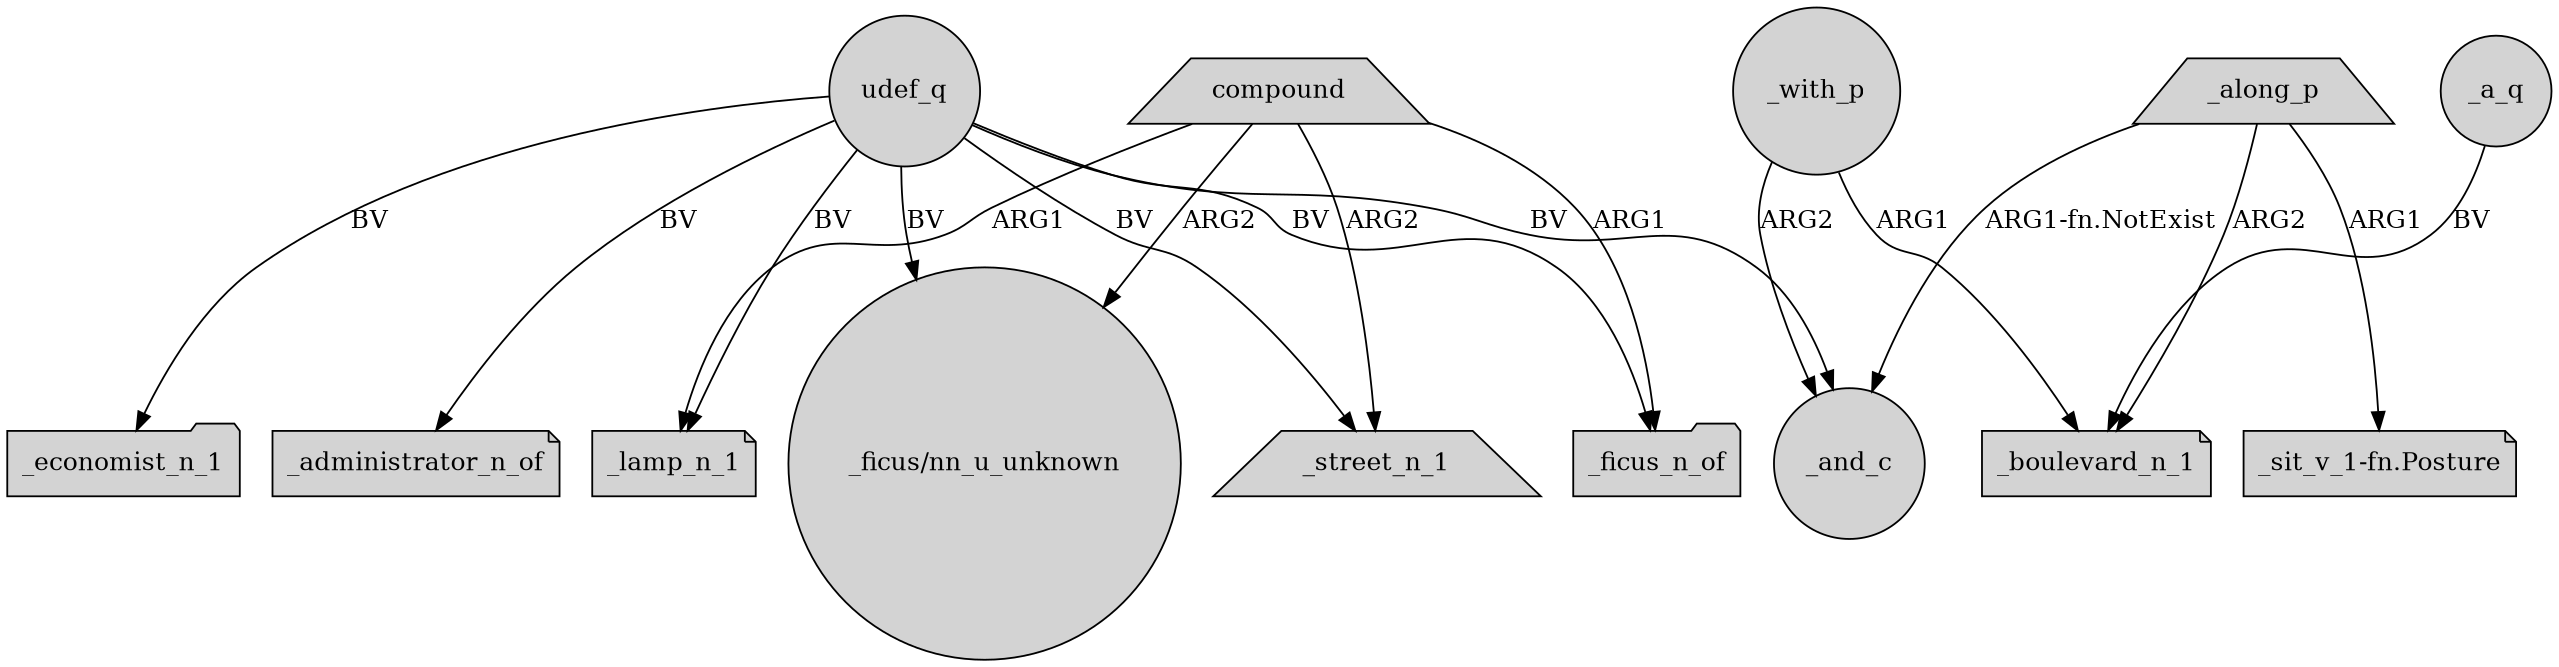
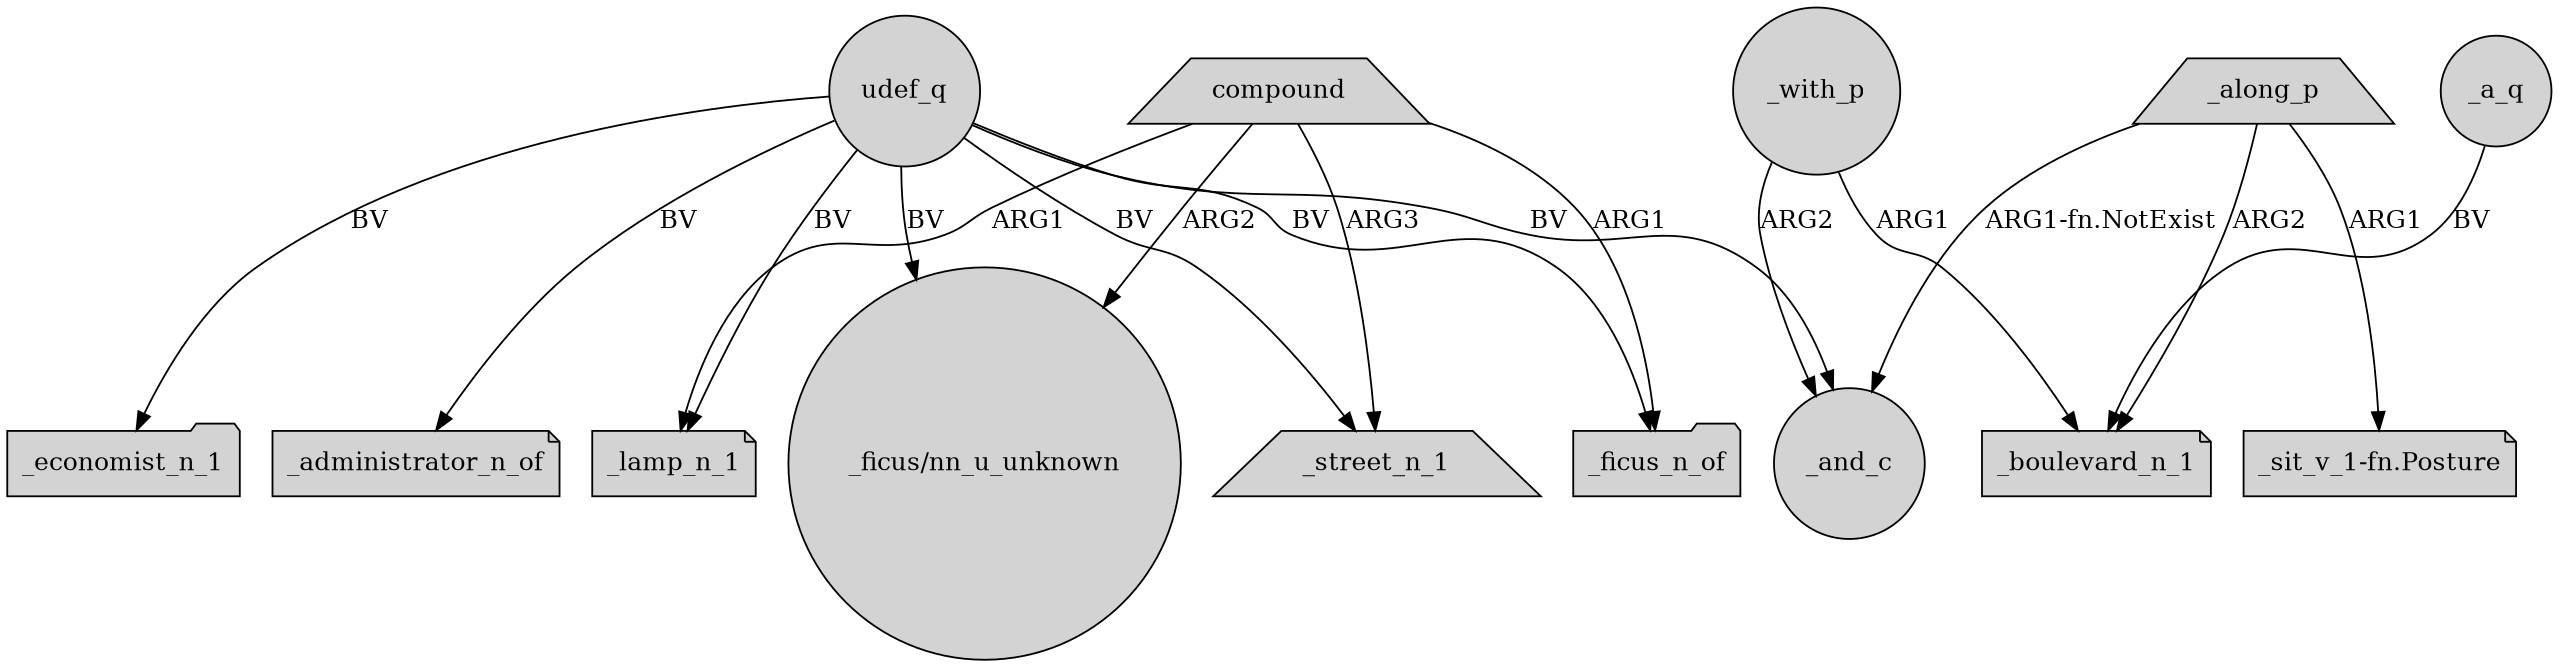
edge "compound" -> "_street_n_1": label "ARG2" -> "ARG3"
